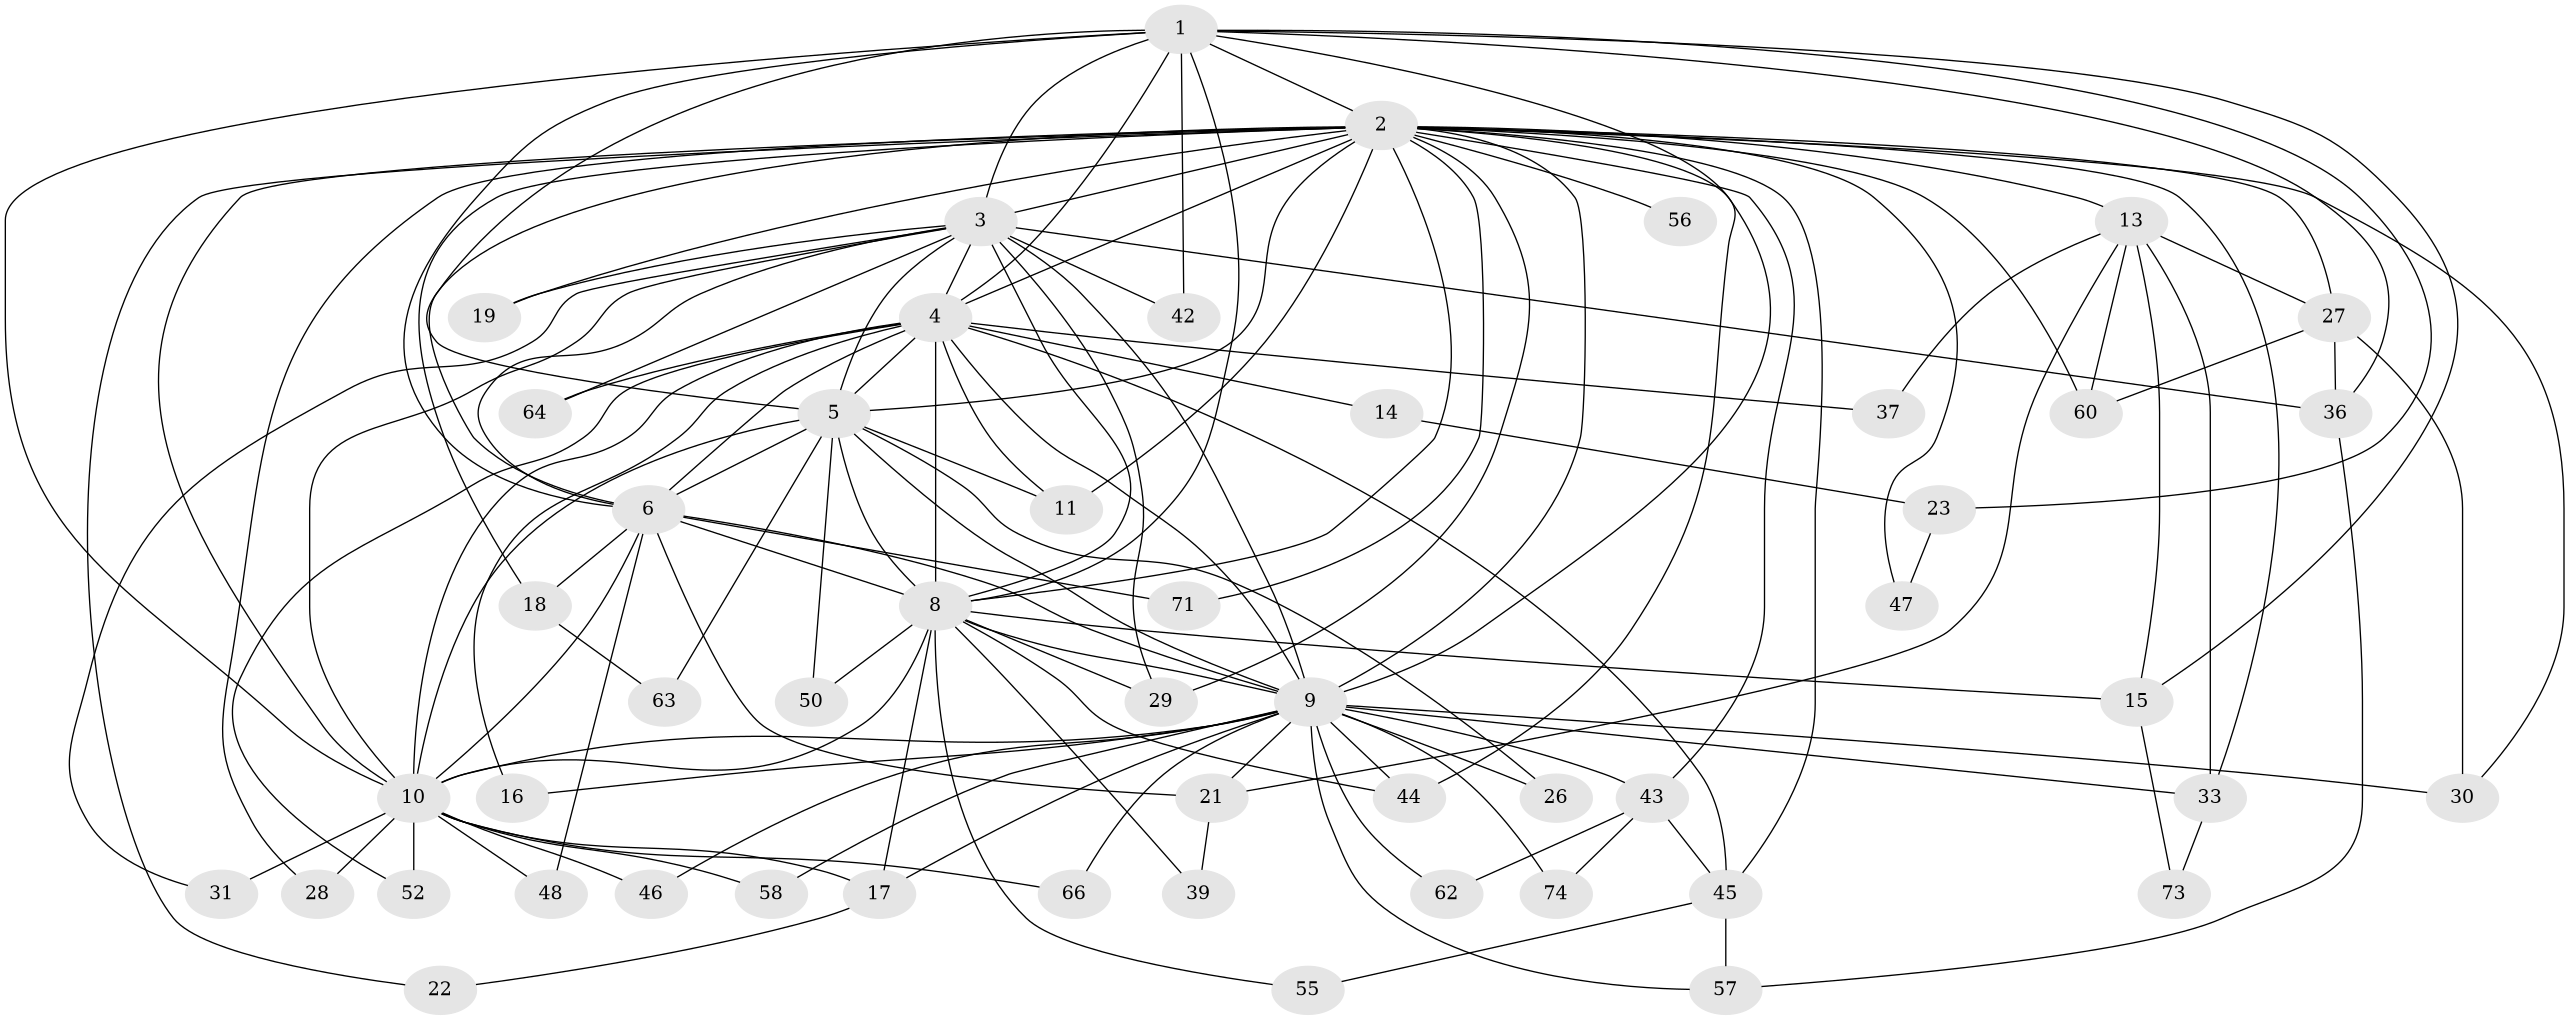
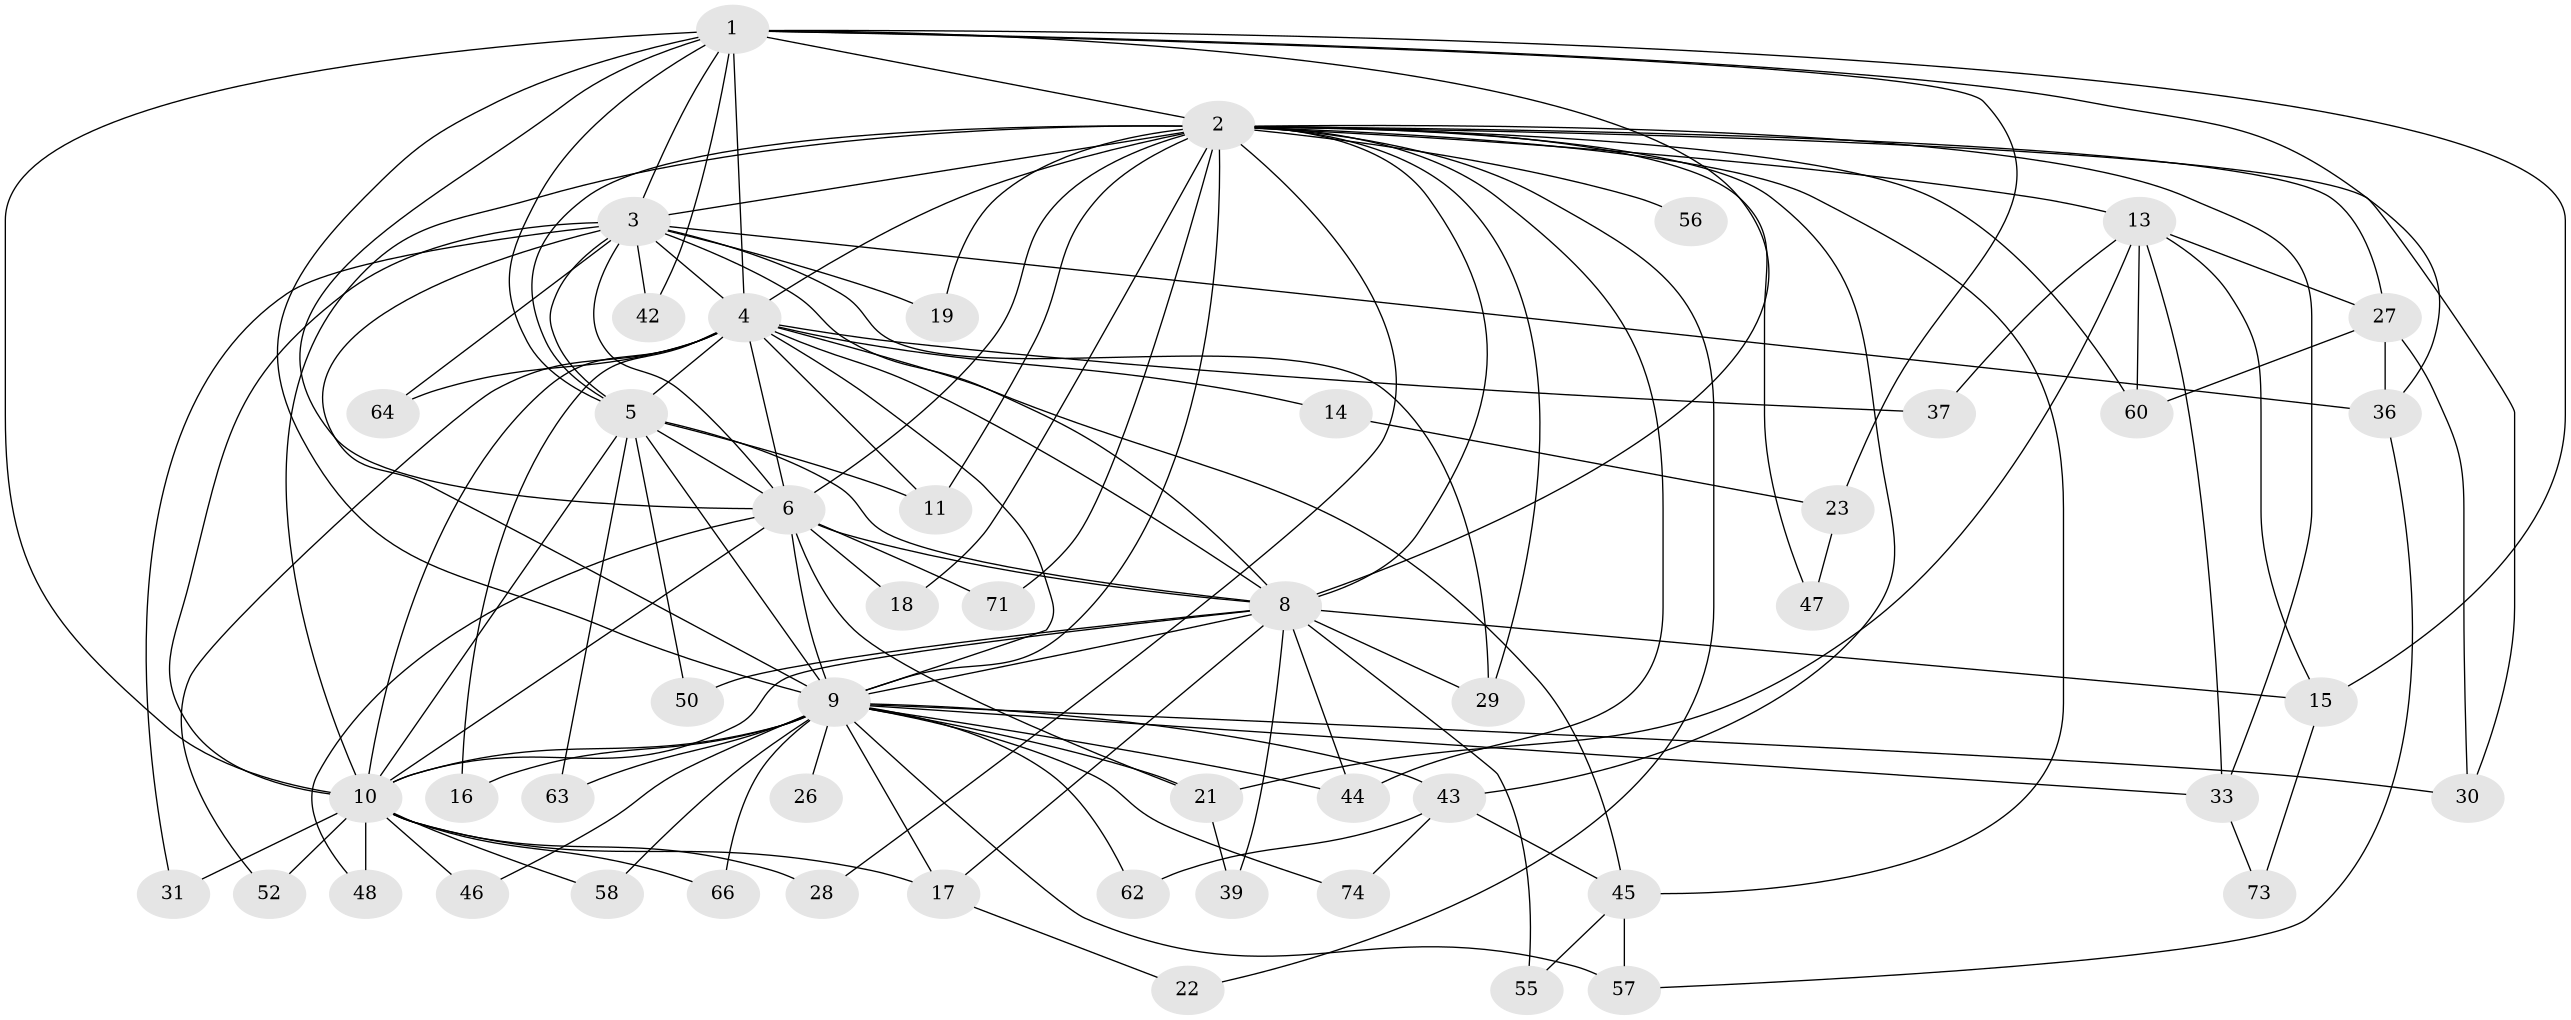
edge "5" -- "26": removed
edge "18" -- "63": now "9" -- "63"
